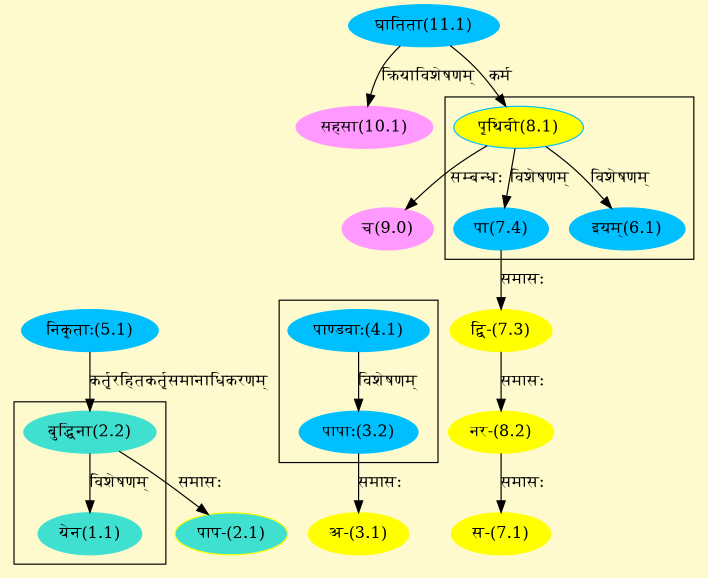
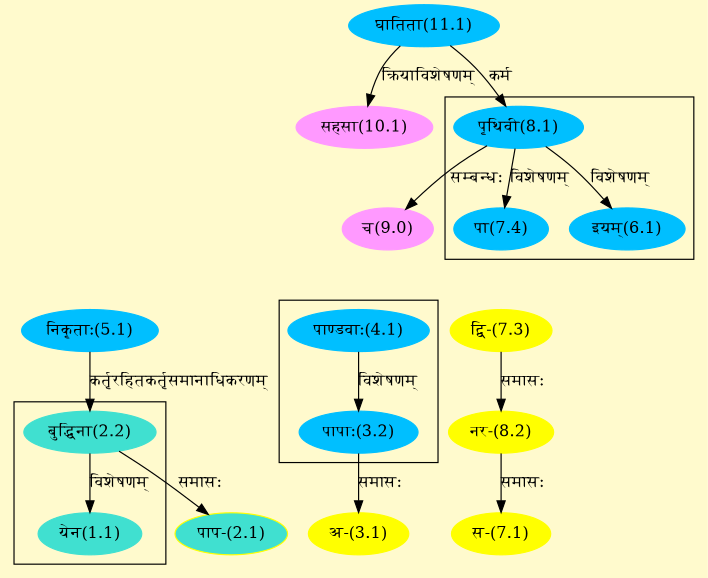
node "पृथिवी(8.1)": fillcolor #ffff00 -> #00bfff
edge "पा(7.4)" -> "द्वि-(7.3)": removed, label "समासः"
